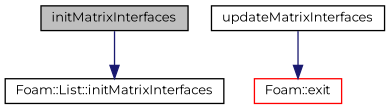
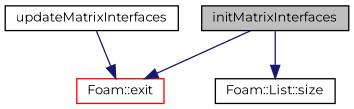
edge "initMatrixInterfaces" -> "Foam::exit": added
node "Foam::List::initMatrixInterfaces": label "Foam::List::initMatrixInterfaces" -> "Foam::List::size"
